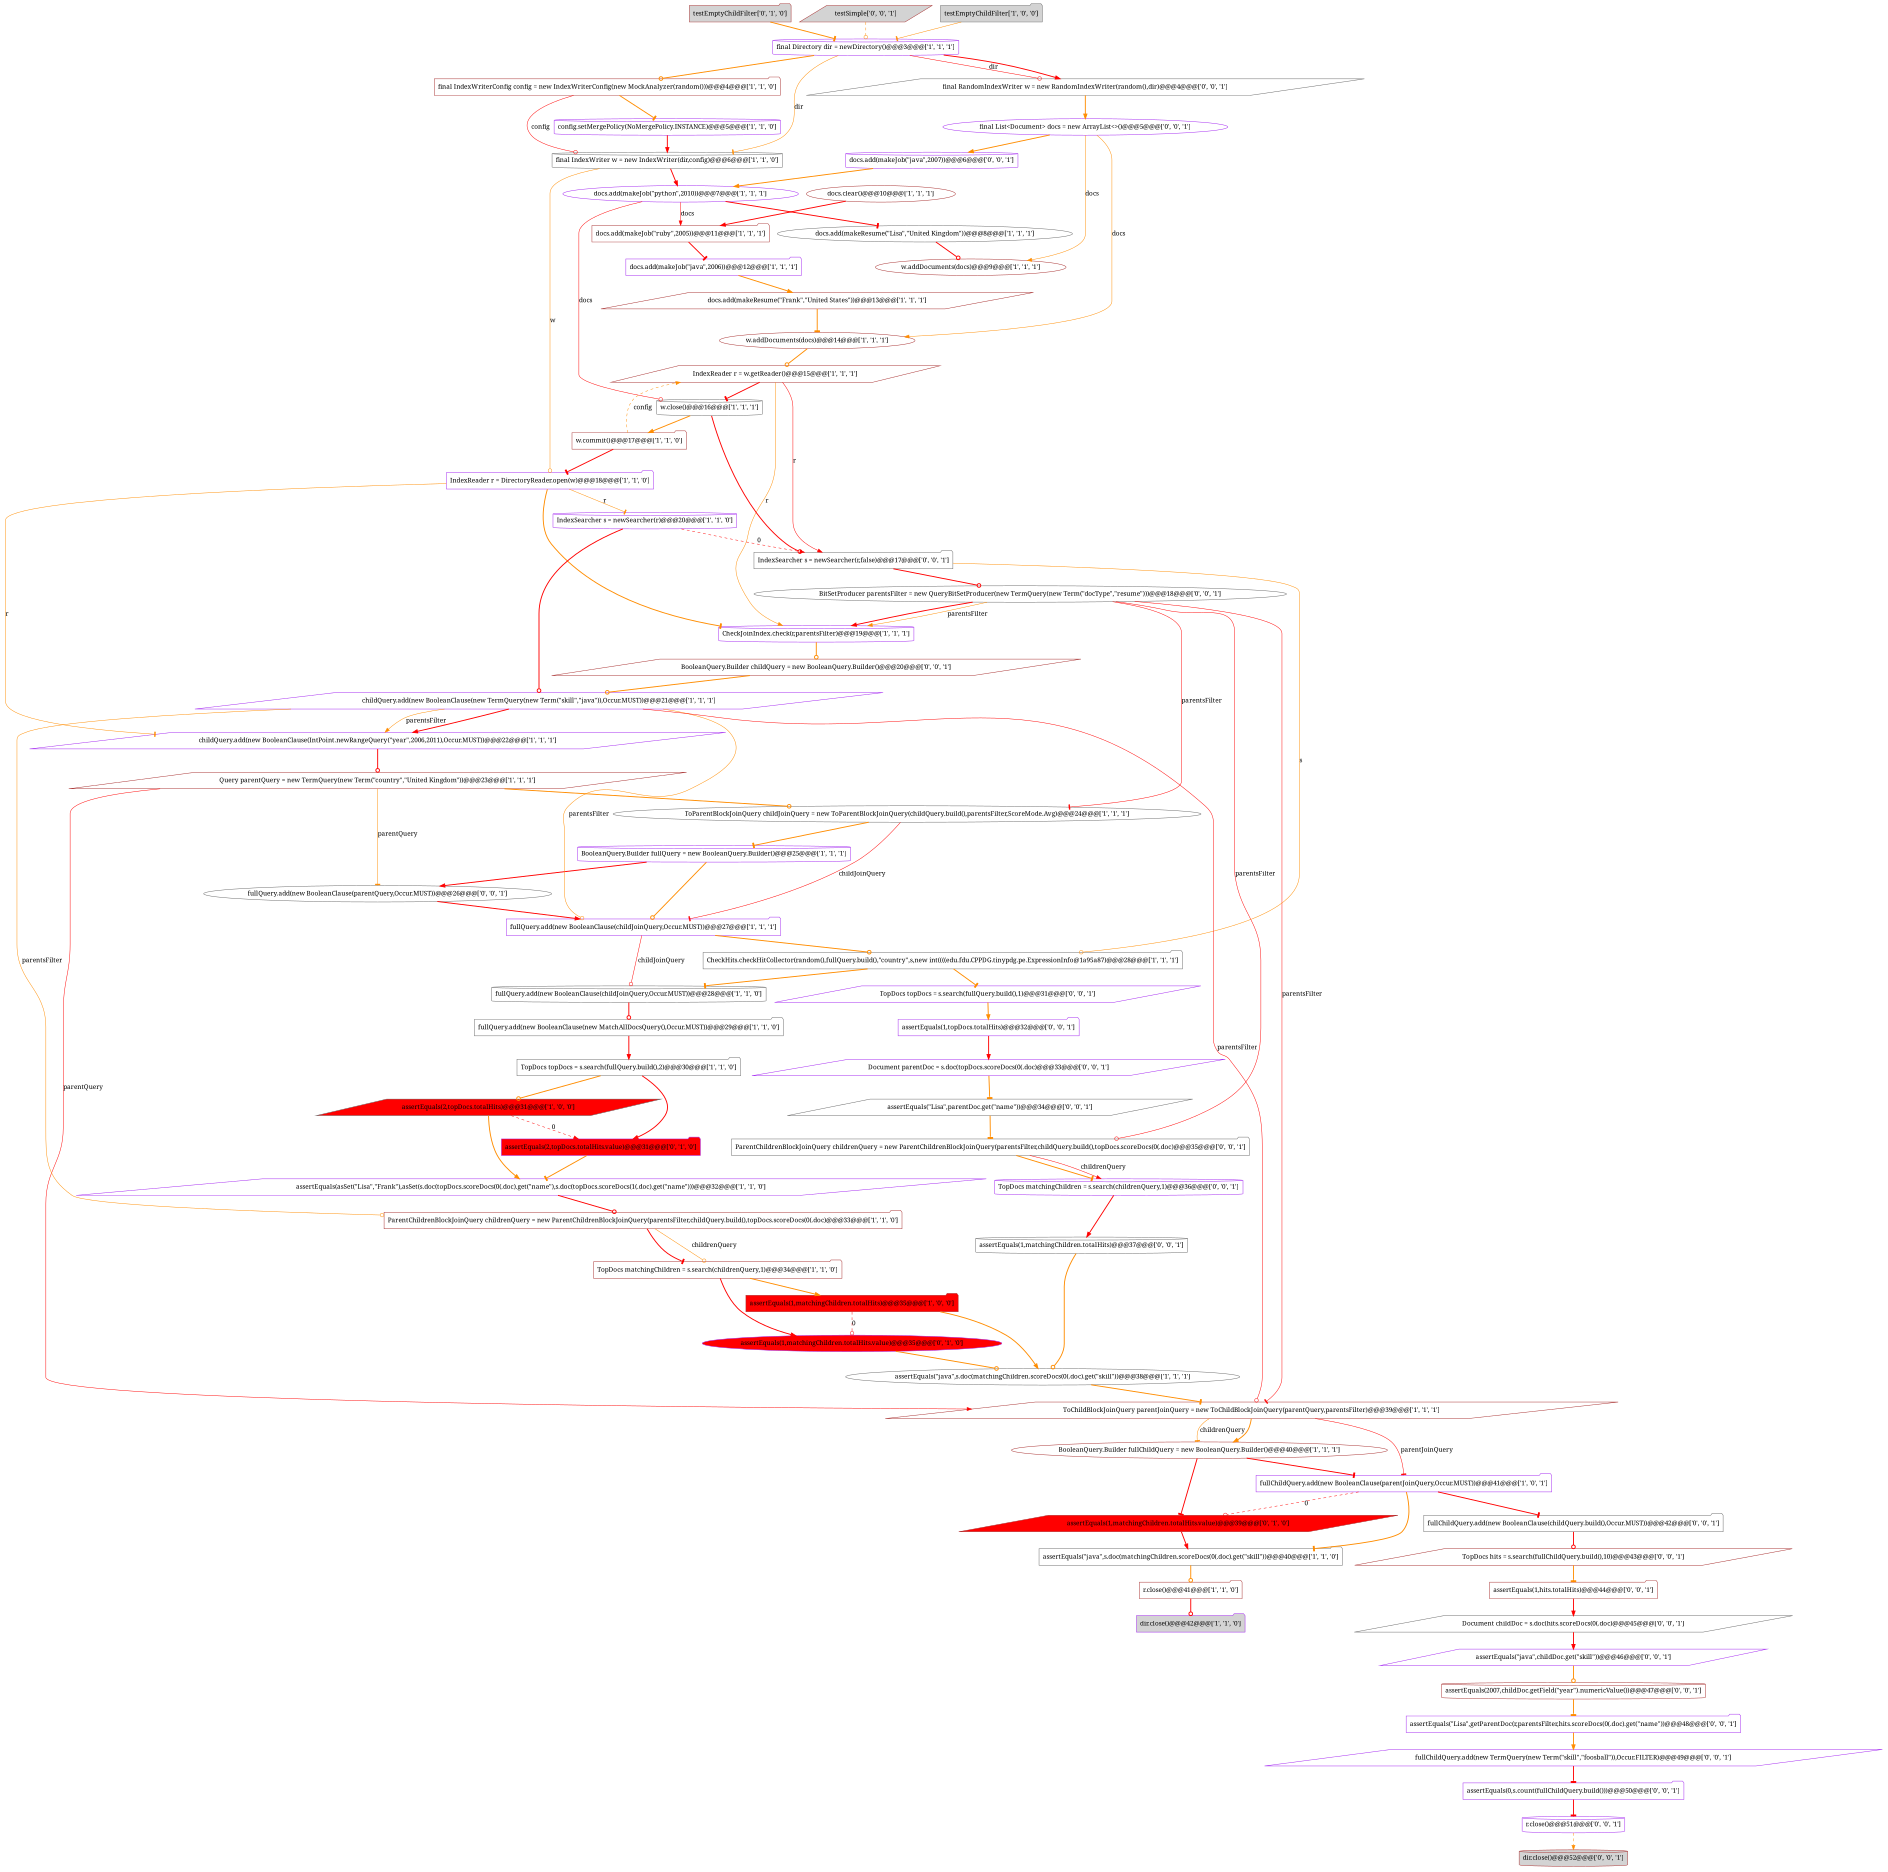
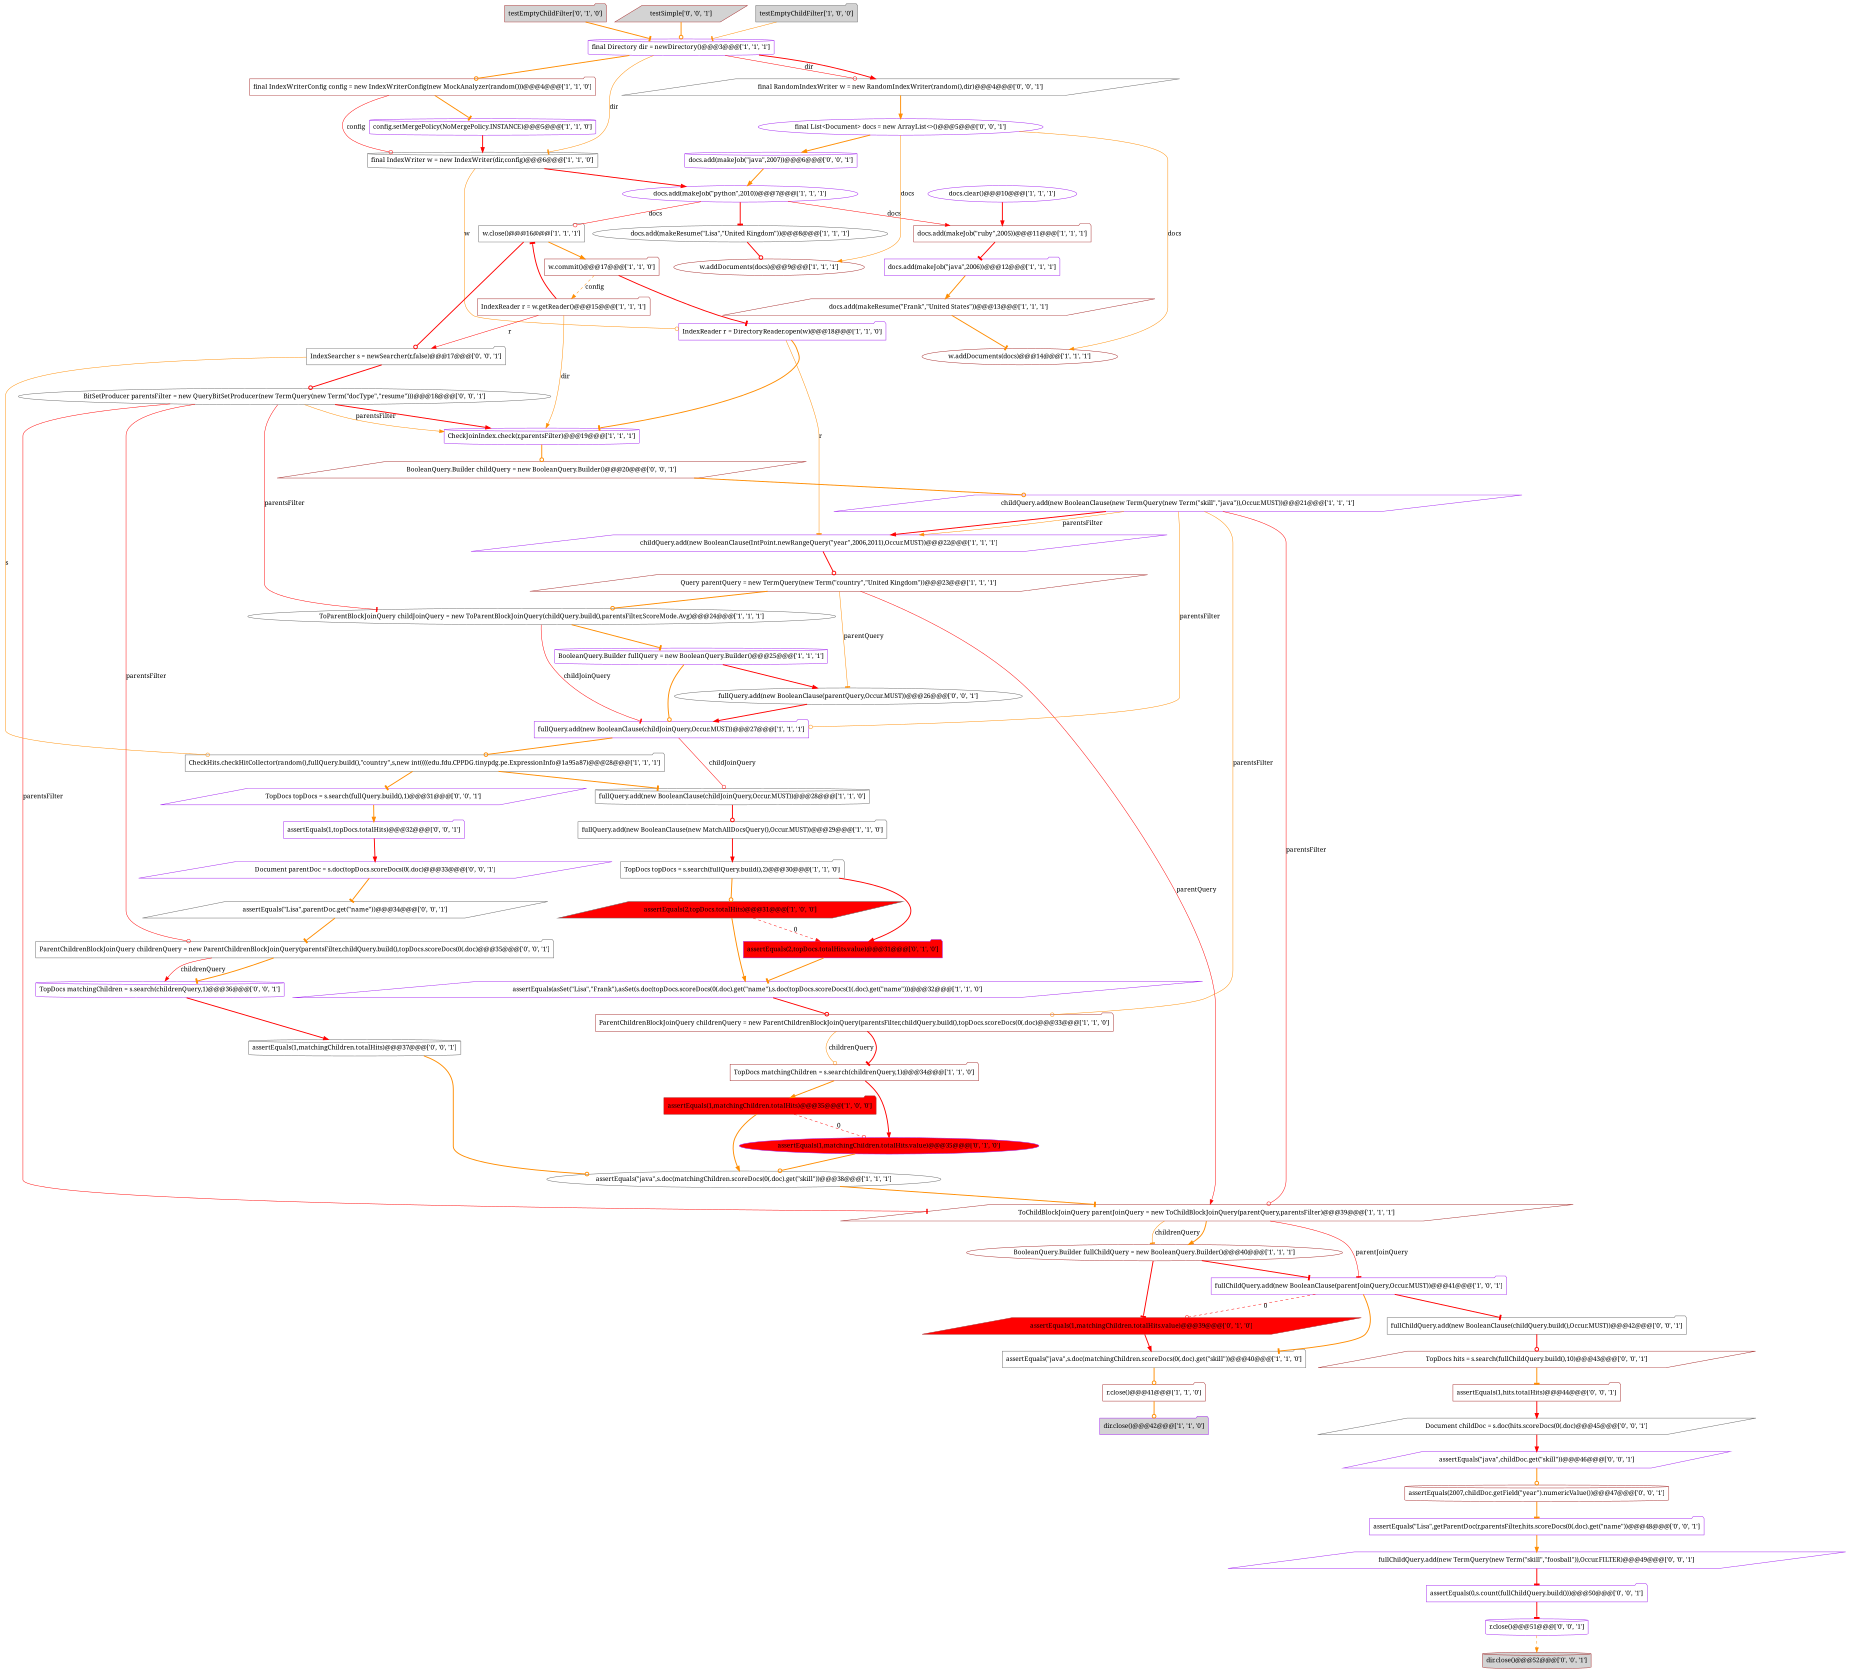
edge "testSimple['0', '0', '1']" -> "final Directory dir = newDirectory()@@@3@@@['1', '1', '1']": style dashed -> bold
node "docs.clear()@@@10@@@['1', '1', '1']": color brown -> purple
edge "w.addDocuments(docs)@@@14@@@['1', '1', '1']" -> "IndexReader r = w.getReader()@@@15@@@['1', '1', '1']": removed
node "IndexReader r = w.getReader()@@@15@@@['1', '1', '1']": shape parallelogram -> folder
node "w.close()@@@16@@@['1', '1', '1']": shape cylinder -> folder
edge "IndexReader r = w.getReader()@@@15@@@['1', '1', '1']" -> "CheckJoinIndex.check(r,parentsFilter)@@@19@@@['1', '1', '1']": label "r" -> "dir"
node "IndexSearcher s = newSearcher(r)@@@20@@@['1', '1', '0']": removed
edge "r.close()@@@41@@@['1', '1', '0']" -> "dir.close()@@@42@@@['1', '1', '0']": color red -> darkorange
